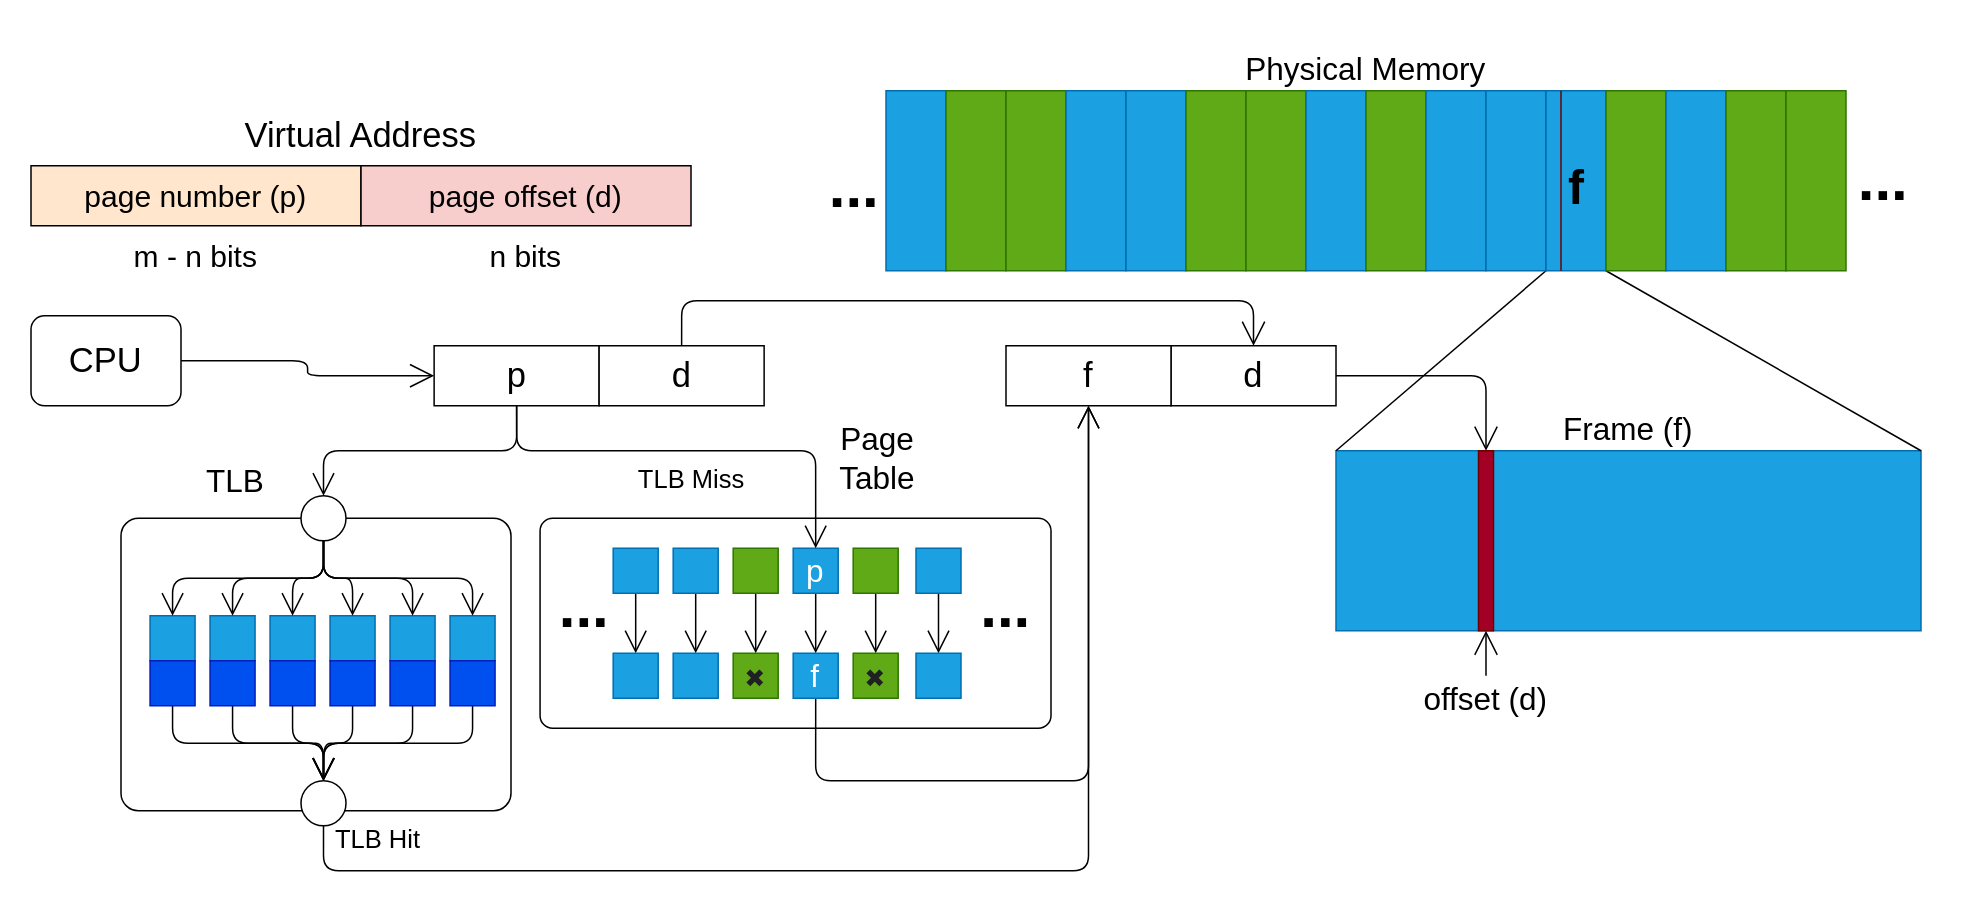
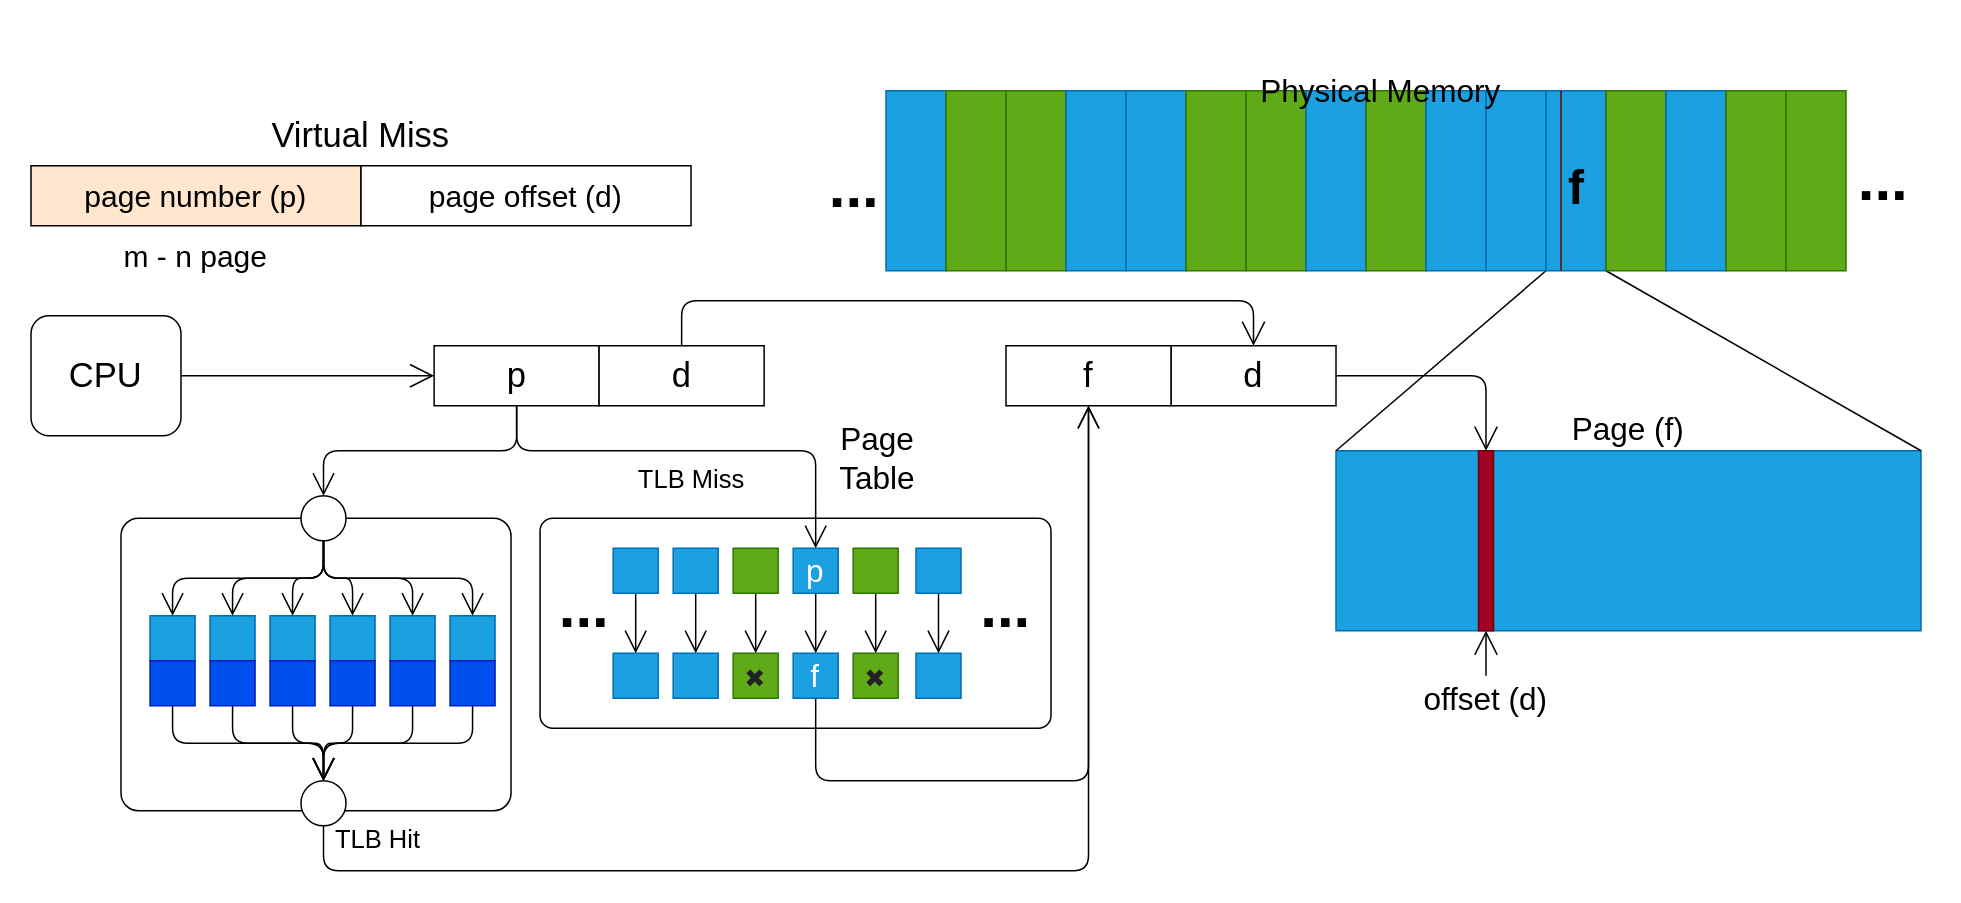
node "Physical Memory": moved (1366, 68) -> (1381, 91)
node "Virtual Address": label "Virtual Address" -> "Virtual Miss"
node "page offset (d)": fillcolor #f8cecc -> #ffffff
node "m - n bits": label "m - n bits" -> "m - n page"
node "n bits": removed
node "CPU": size 150x90 -> 150x120
node "Frame (f)": label "Frame (f)" -> "Page (f)"
node "TLB": removed
